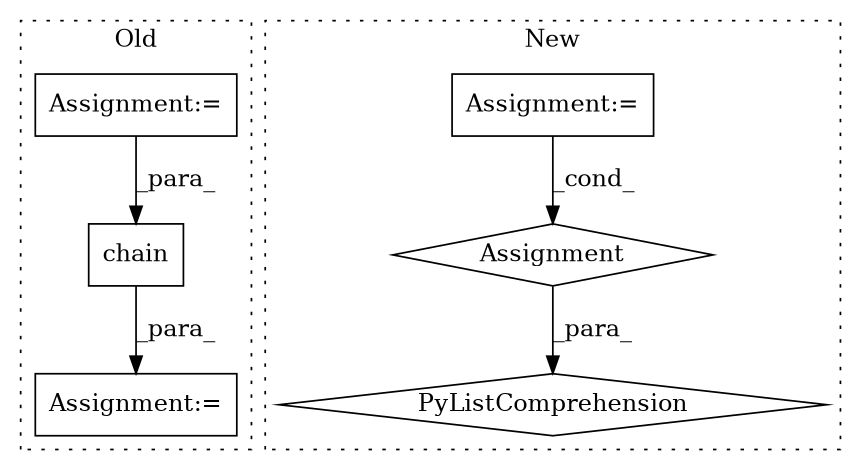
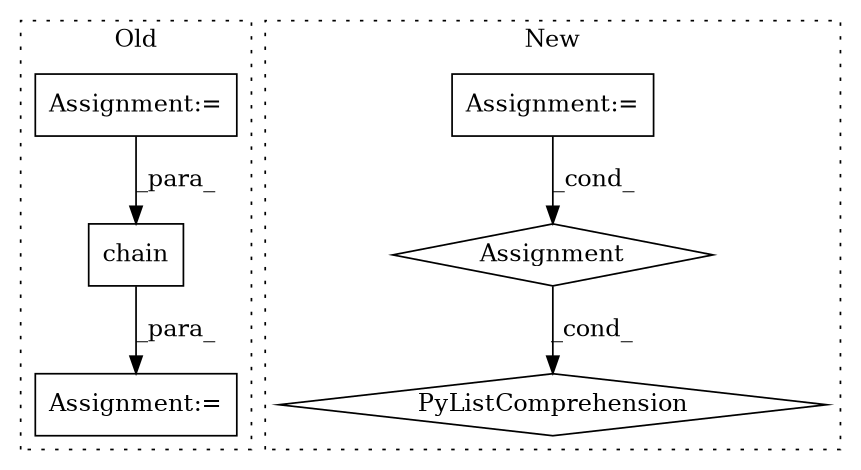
edge "Assignment" -> "PyListComprehension": label "_para_" -> "_cond_"
